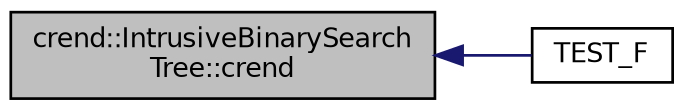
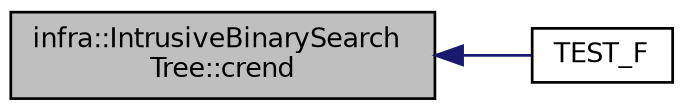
node "crend::IntrusiveBinarySearch Tree::crend": label "crend::IntrusiveBinarySearch Tree::crend" -> "infra::IntrusiveBinarySearch Tree::crend"
